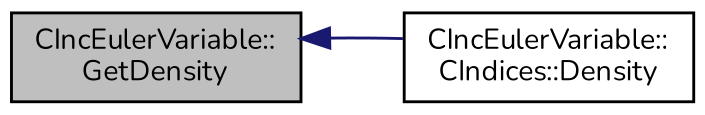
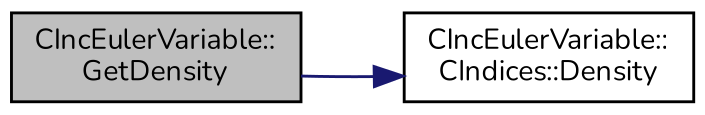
edge "CIncEulerVariable:: CIndices::Density" -> "CIncEulerVariable:: GetDensity": reversed
